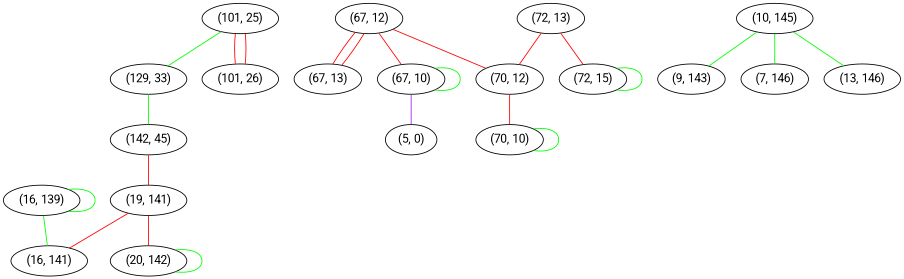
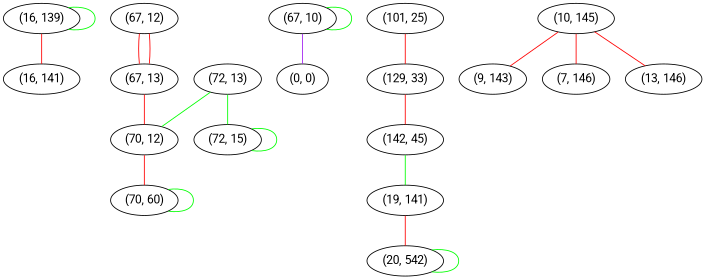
edge "(101, 25)" -- "(129, 33)": color green -> red
edge "(67, 12)" -- "(67, 10)": removed
edge "(67, 12)" -- "(70, 12)": now "(67, 13)" -- "(70, 12)"
edge "(72, 13)" -- "(70, 12)": color red -> green
edge "(72, 13)" -- "(72, 15)": color red -> green
edge "(10, 145)" -- "(9, 143)": color green -> red
edge "(10, 145)" -- "(7, 146)": color green -> red
edge "(10, 145)" -- "(13, 146)": color green -> red
node "(101, 26)": removed
edge "(129, 33)" -- "(142, 45)": color green -> red
node "(5, 0)": label "(5, 0)" -> "(0, 0)"
node "(70, 10)": label "(70, 10)" -> "(70, 60)"
edge "(142, 45)" -- "(19, 141)": color red -> green
edge "(16, 139)" -- "(16, 141)": color green -> red
edge "(19, 141)" -- "(16, 141)": removed
node "(20, 142)": label "(20, 142)" -> "(20, 542)"
